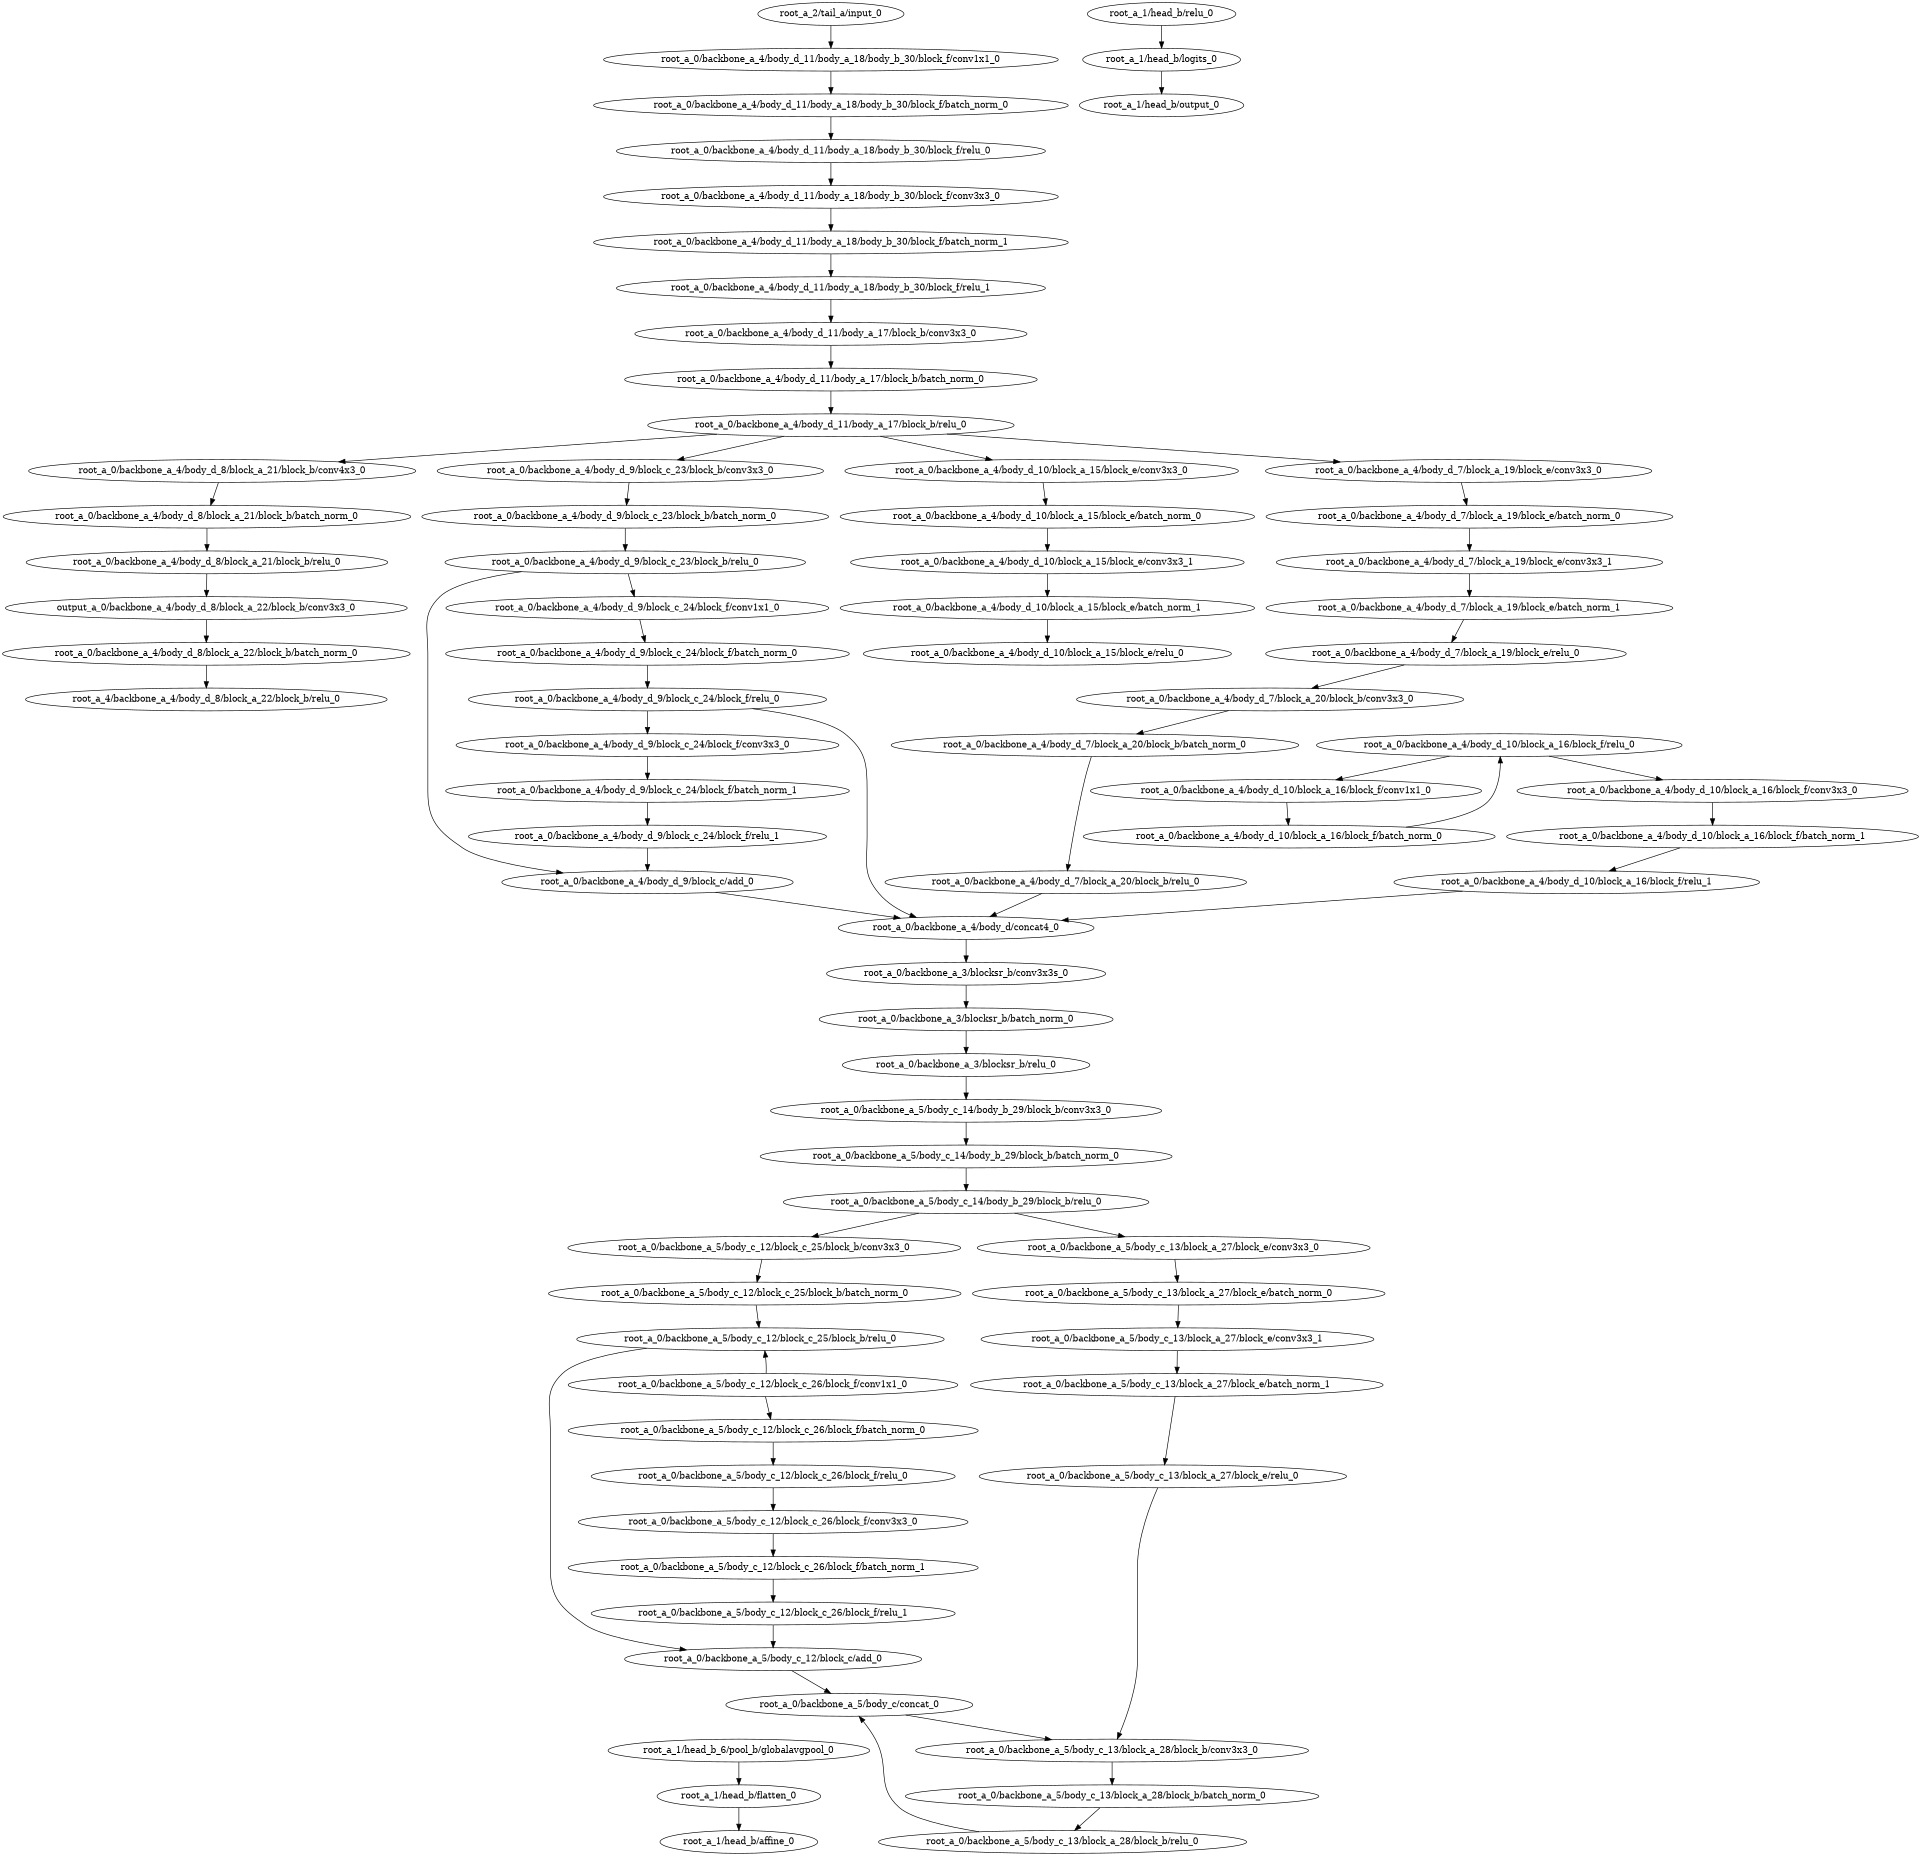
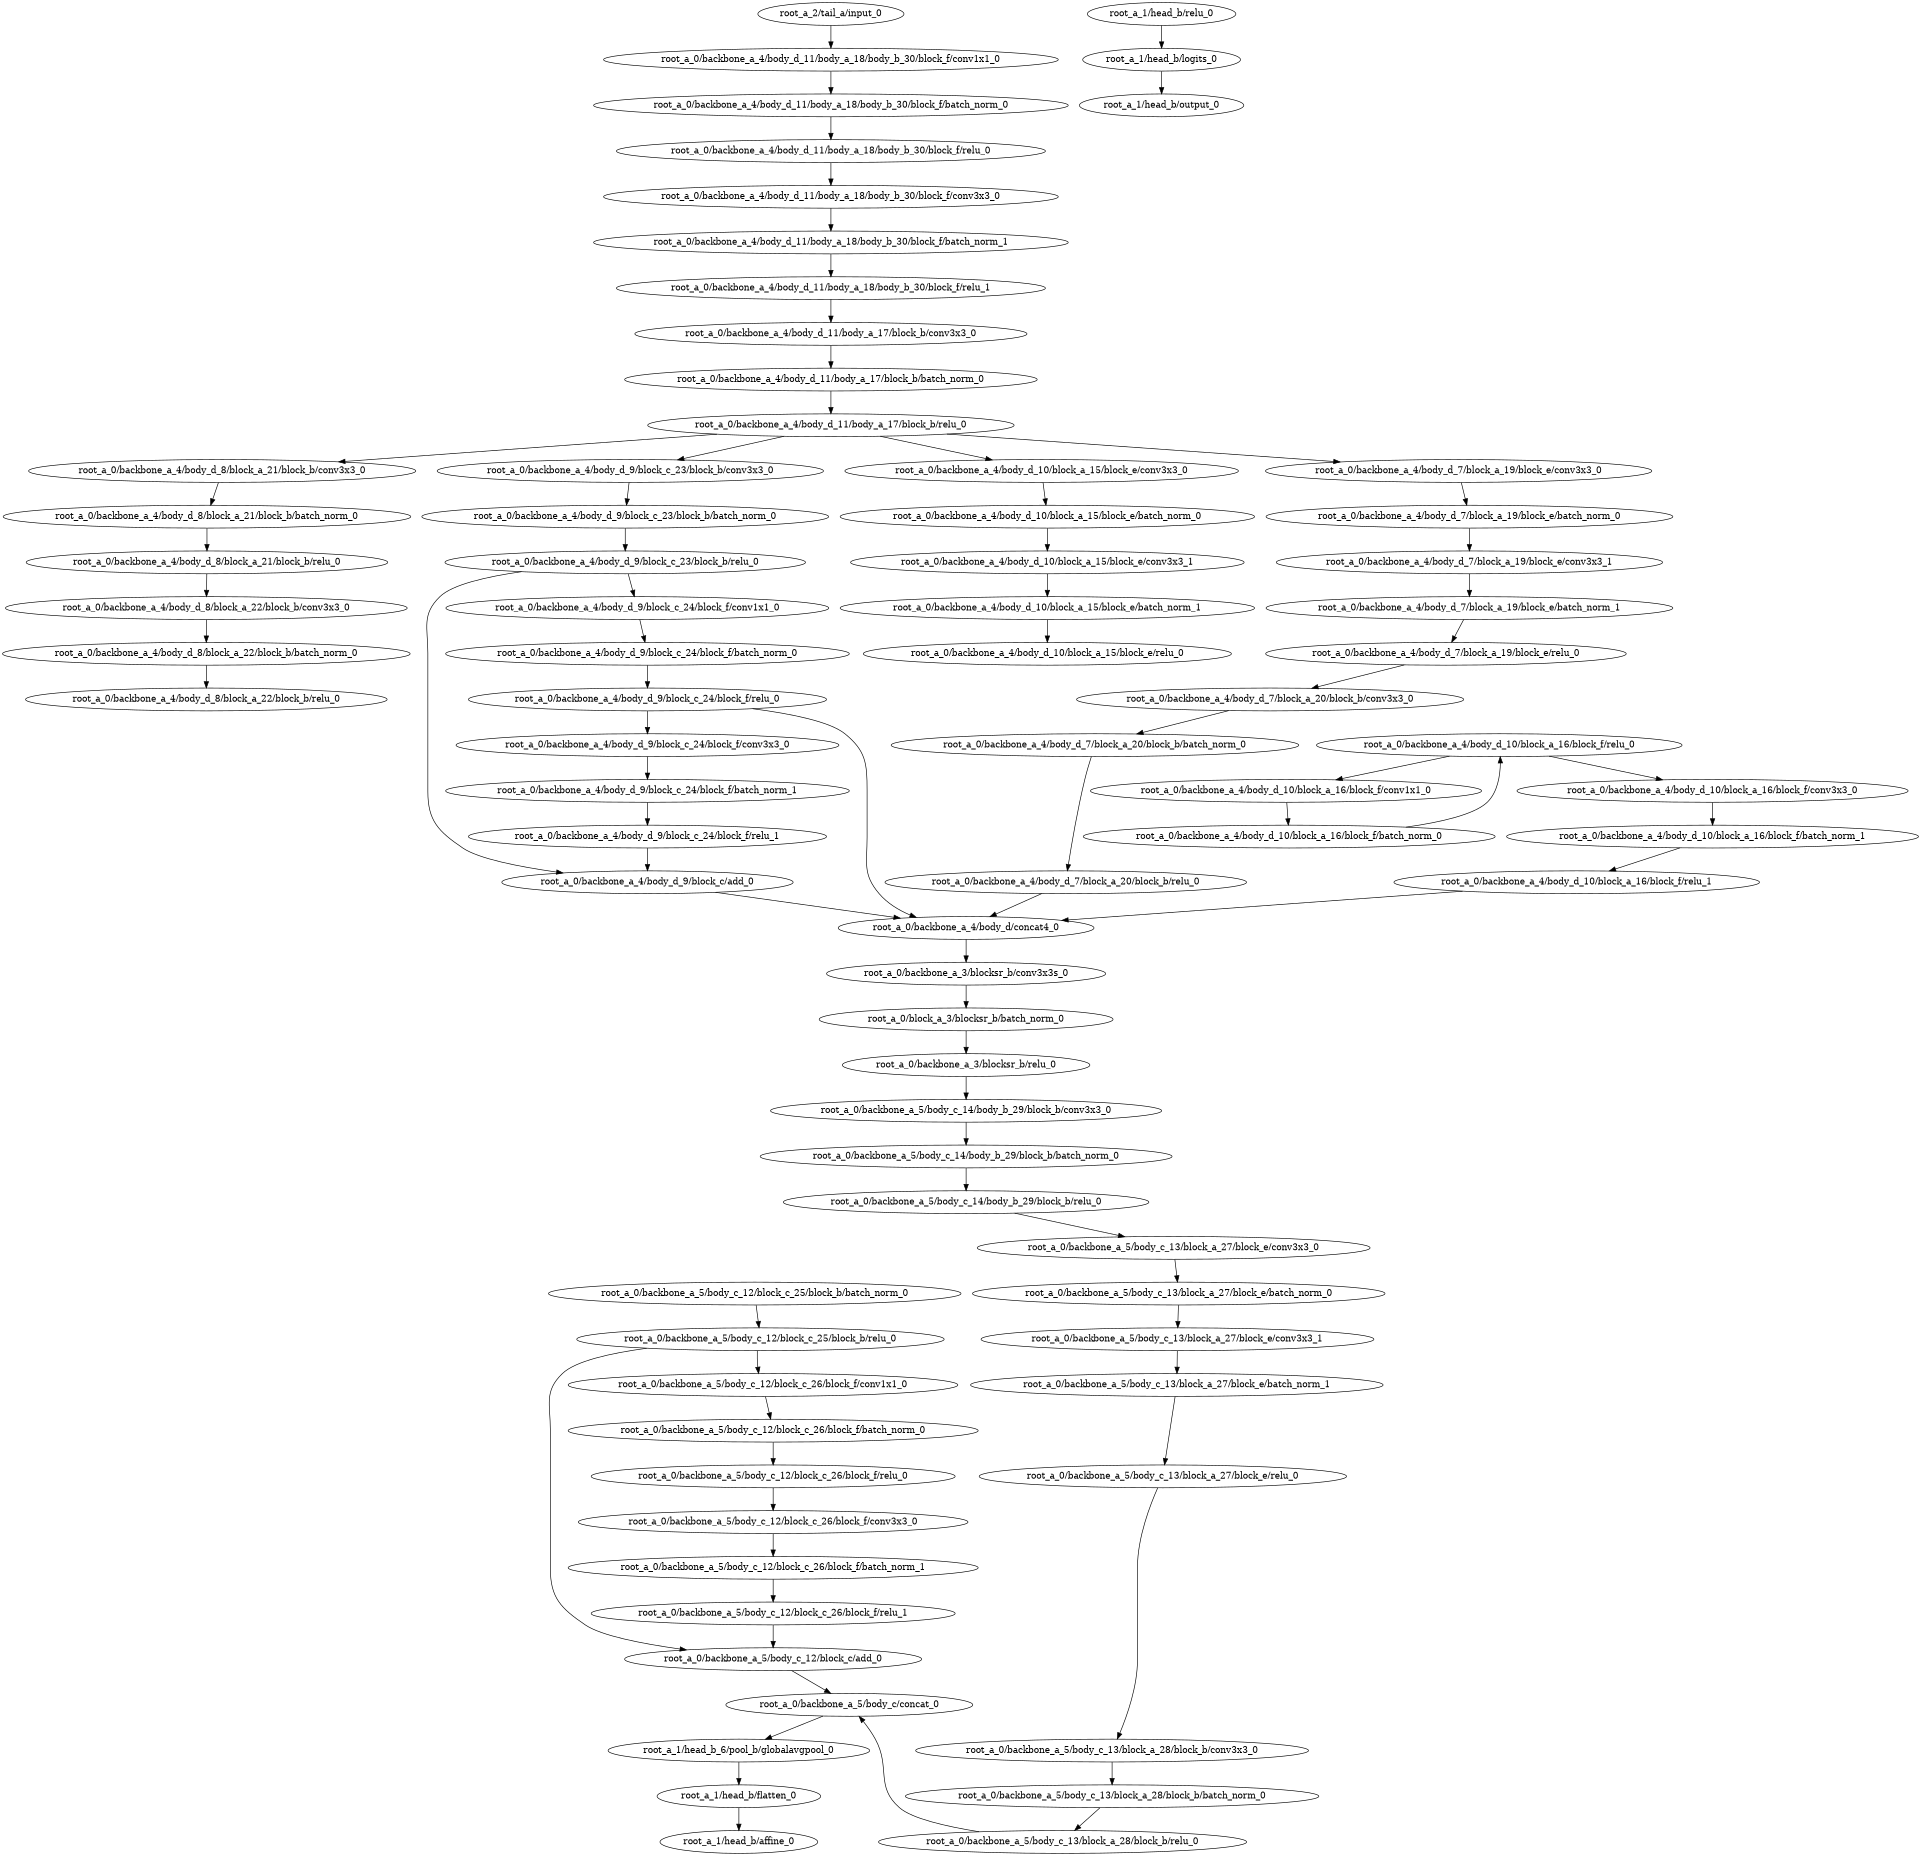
node "root_a_0/backbone_a_4/body_d_8/block_a_21/block_b/conv4x3_0": label "root_a_0/backbone_a_4/body_d_8/block_a_21/block_b/conv4x3_0" -> "root_a_0/backbone_a_4/body_d_8/block_a_21/block_b/conv3x3_0"
node "output_a_0/backbone_a_4/body_d_8/block_a_22/block_b/conv3x3_0": label "output_a_0/backbone_a_4/body_d_8/block_a_22/block_b/conv3x3_0" -> "root_a_0/backbone_a_4/body_d_8/block_a_22/block_b/conv3x3_0"
node "root_a_4/backbone_a_4/body_d_8/block_a_22/block_b/relu_0": label "root_a_4/backbone_a_4/body_d_8/block_a_22/block_b/relu_0" -> "root_a_0/backbone_a_4/body_d_8/block_a_22/block_b/relu_0"
node "root_a_0/backbone_a_3/blocksr_b/batch_norm_0": label "root_a_0/backbone_a_3/blocksr_b/batch_norm_0" -> "root_a_0/block_a_3/blocksr_b/batch_norm_0"
node "root_a_0/backbone_a_5/body_c_12/block_c_25/block_b/conv3x3_0": removed
edge "root_a_0/backbone_a_5/body_c_12/block_c_26/block_f/conv1x1_0" -> "root_a_0/backbone_a_5/body_c_12/block_c_25/block_b/relu_0": reversed
edge "root_a_0/backbone_a_5/body_c/concat_0" -> "root_a_0/backbone_a_5/body_c_13/block_a_28/block_b/conv3x3_0": now "root_a_0/backbone_a_5/body_c/concat_0" -> "root_a_1/head_b_6/pool_b/globalavgpool_0"
